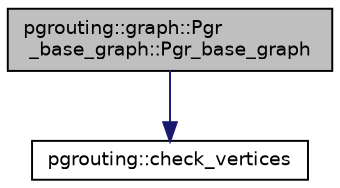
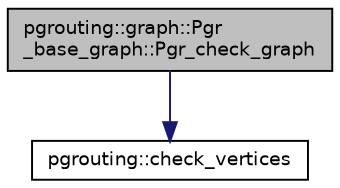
node "pgrouting::graph::Pgr _base_graph::Pgr_base_graph": label "pgrouting::graph::Pgr _base_graph::Pgr_base_graph" -> "pgrouting::graph::Pgr _base_graph::Pgr_check_graph"
